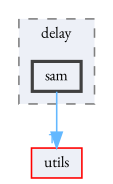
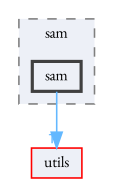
cluster "delay": label "delay" -> "sam"
